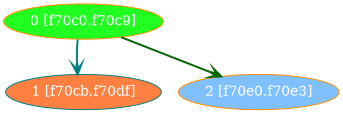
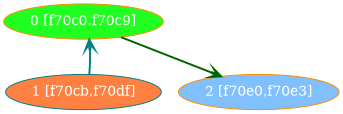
edge "0 [f70c0,f70c9]" -> "1 [f70cb,f70df]": reversed
